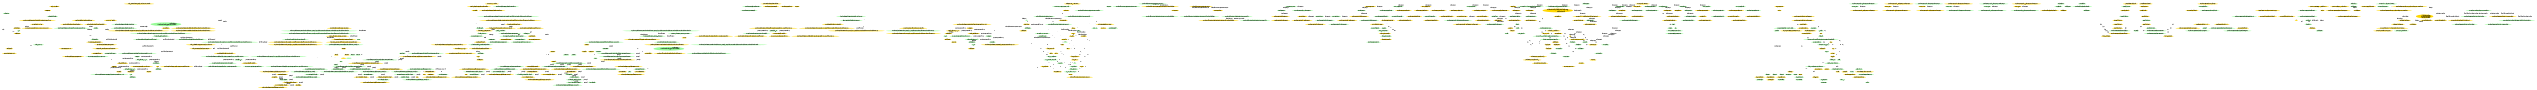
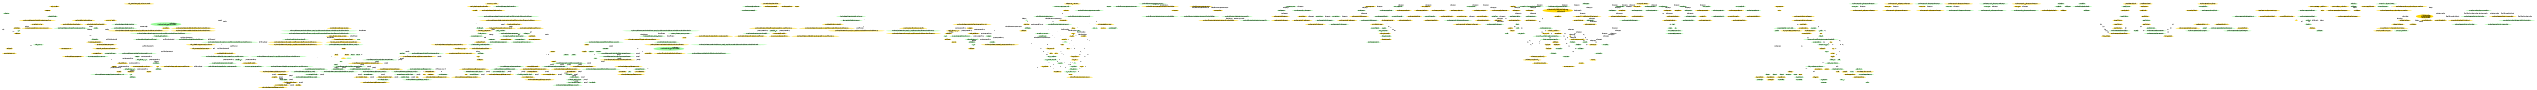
node "3: TimeUnit.Minute": fillcolor gold -> palegreen
